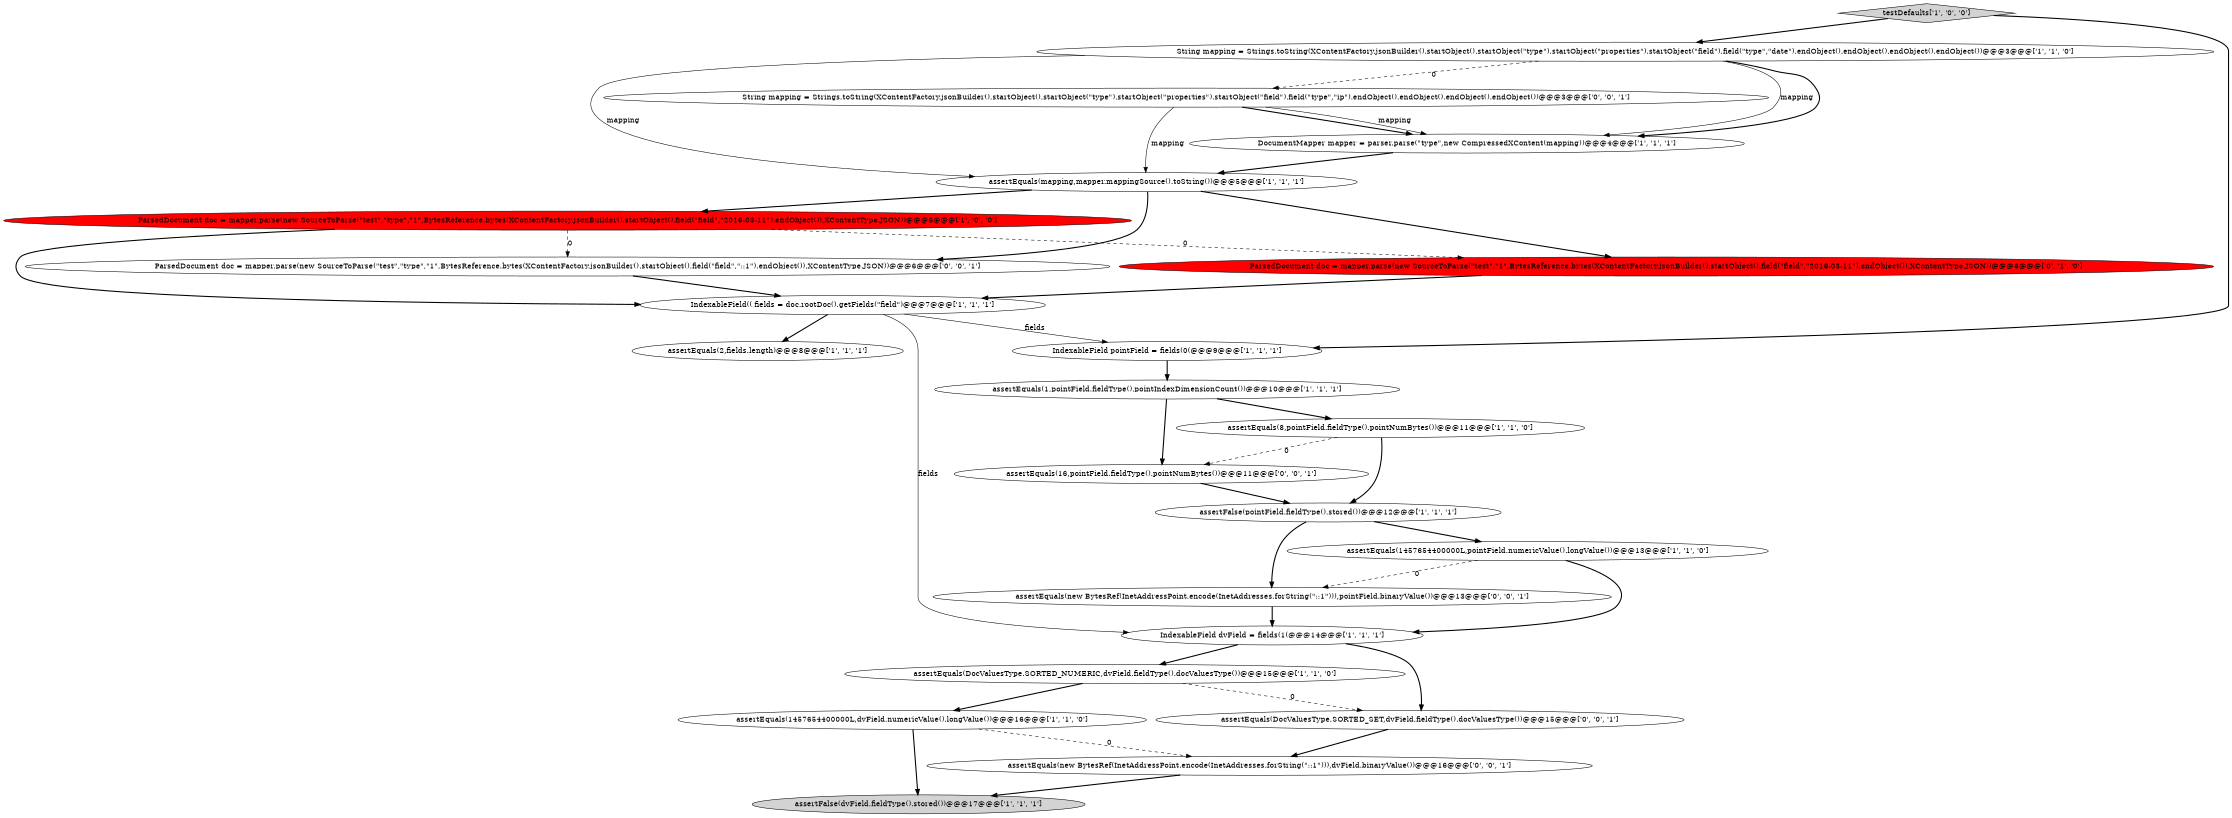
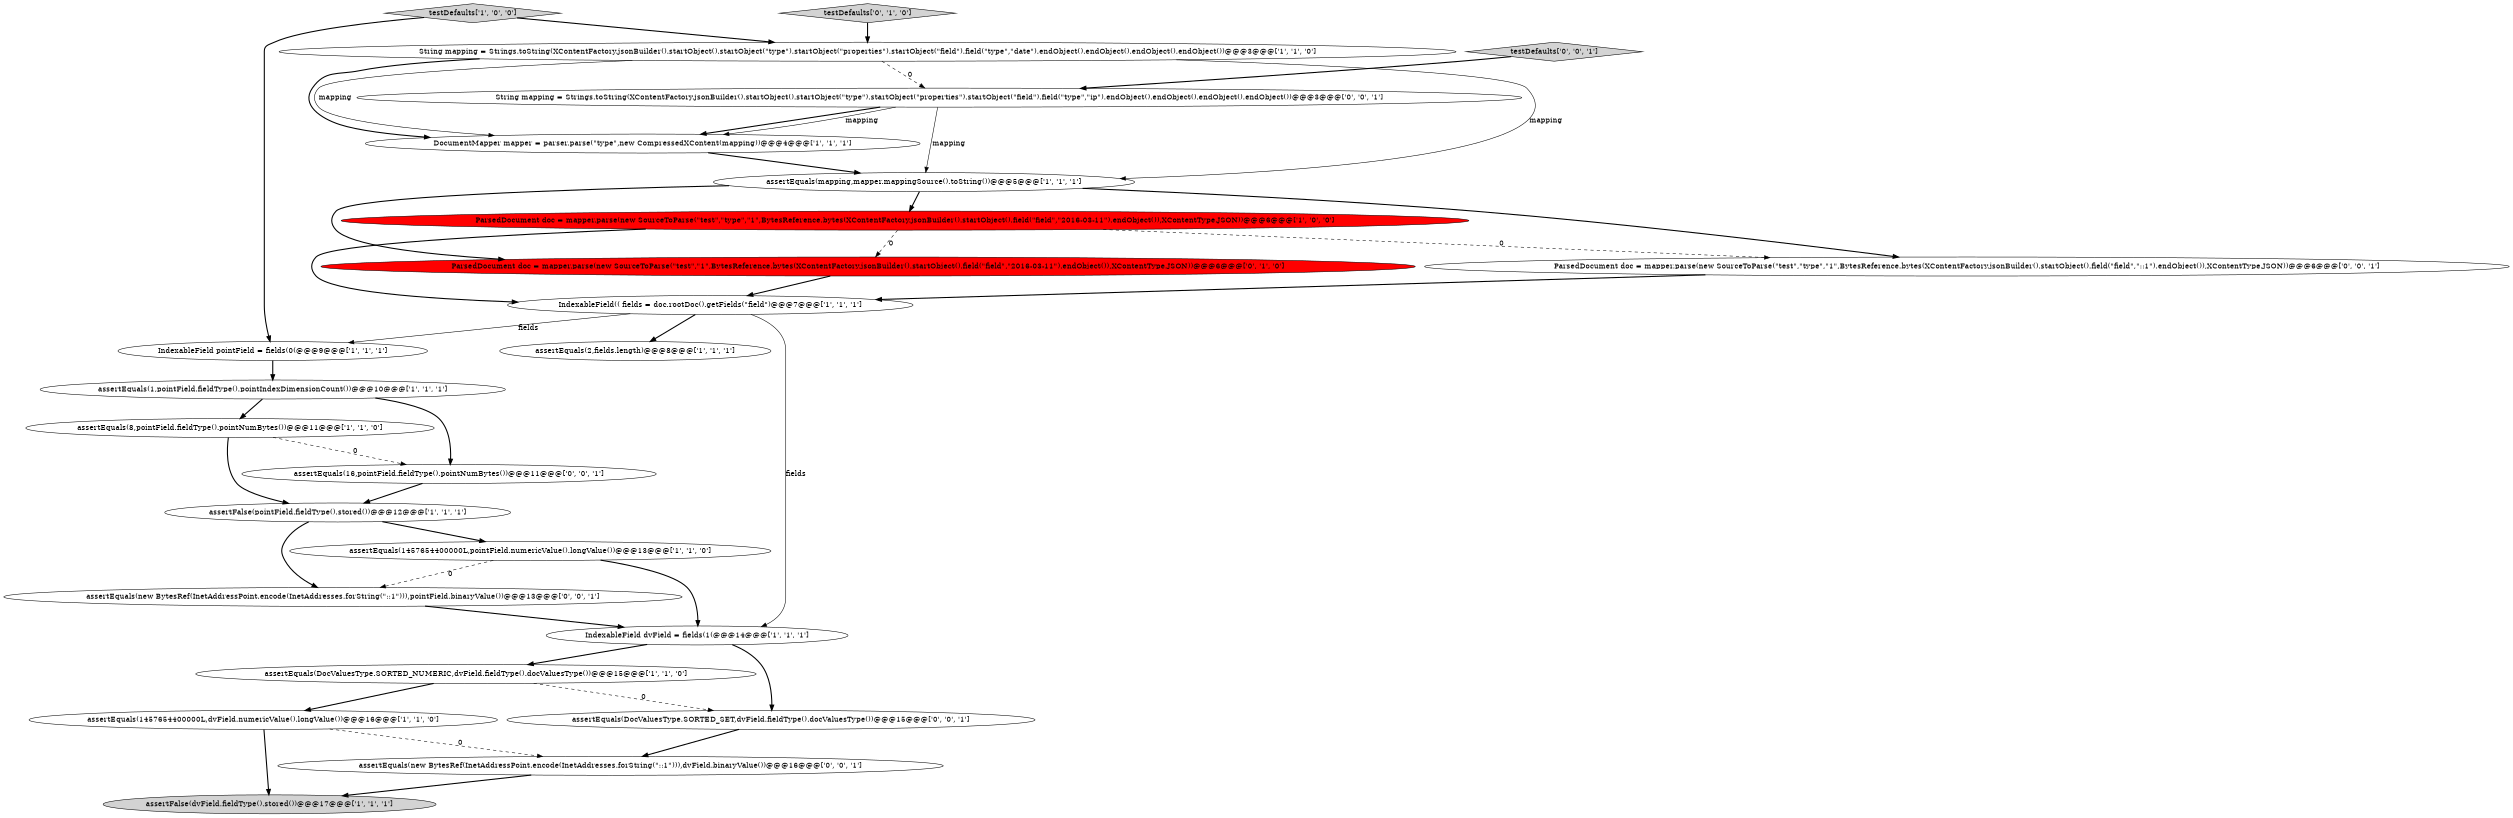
node "testDefaults['0', '1', '0']": added
node "testDefaults['0', '0', '1']": added
